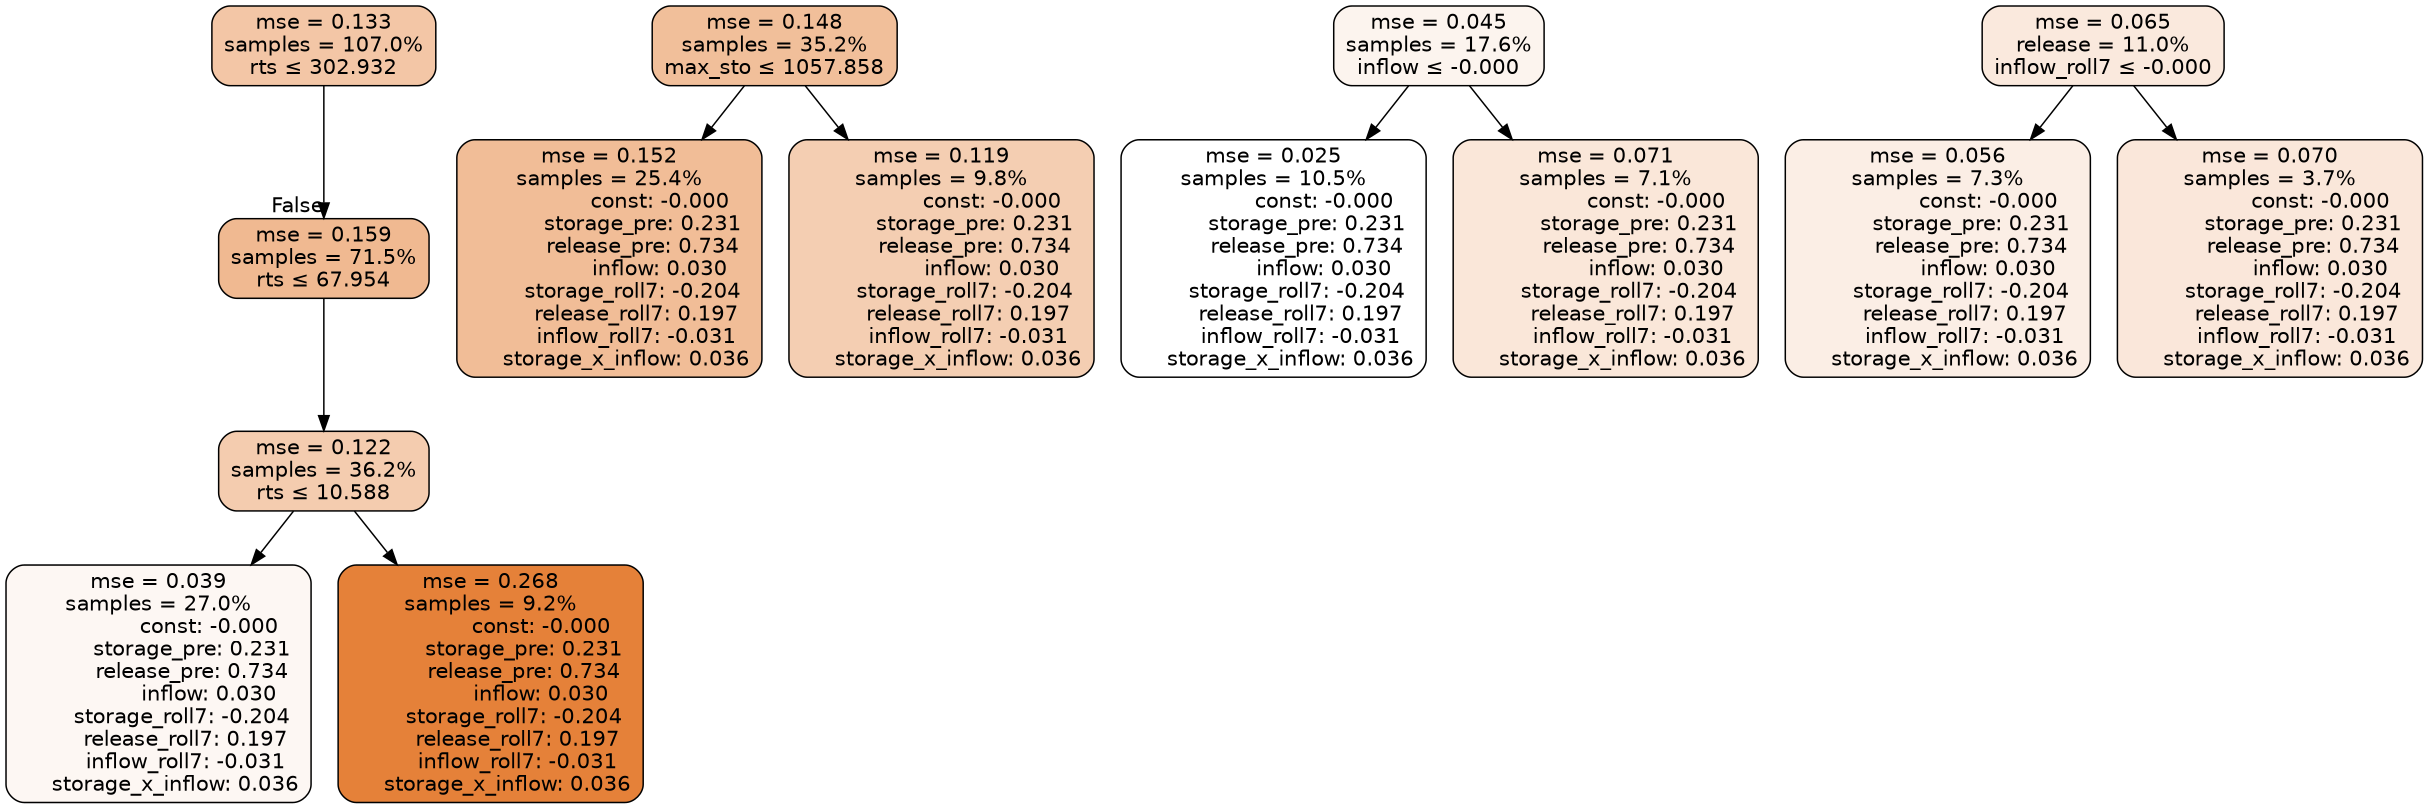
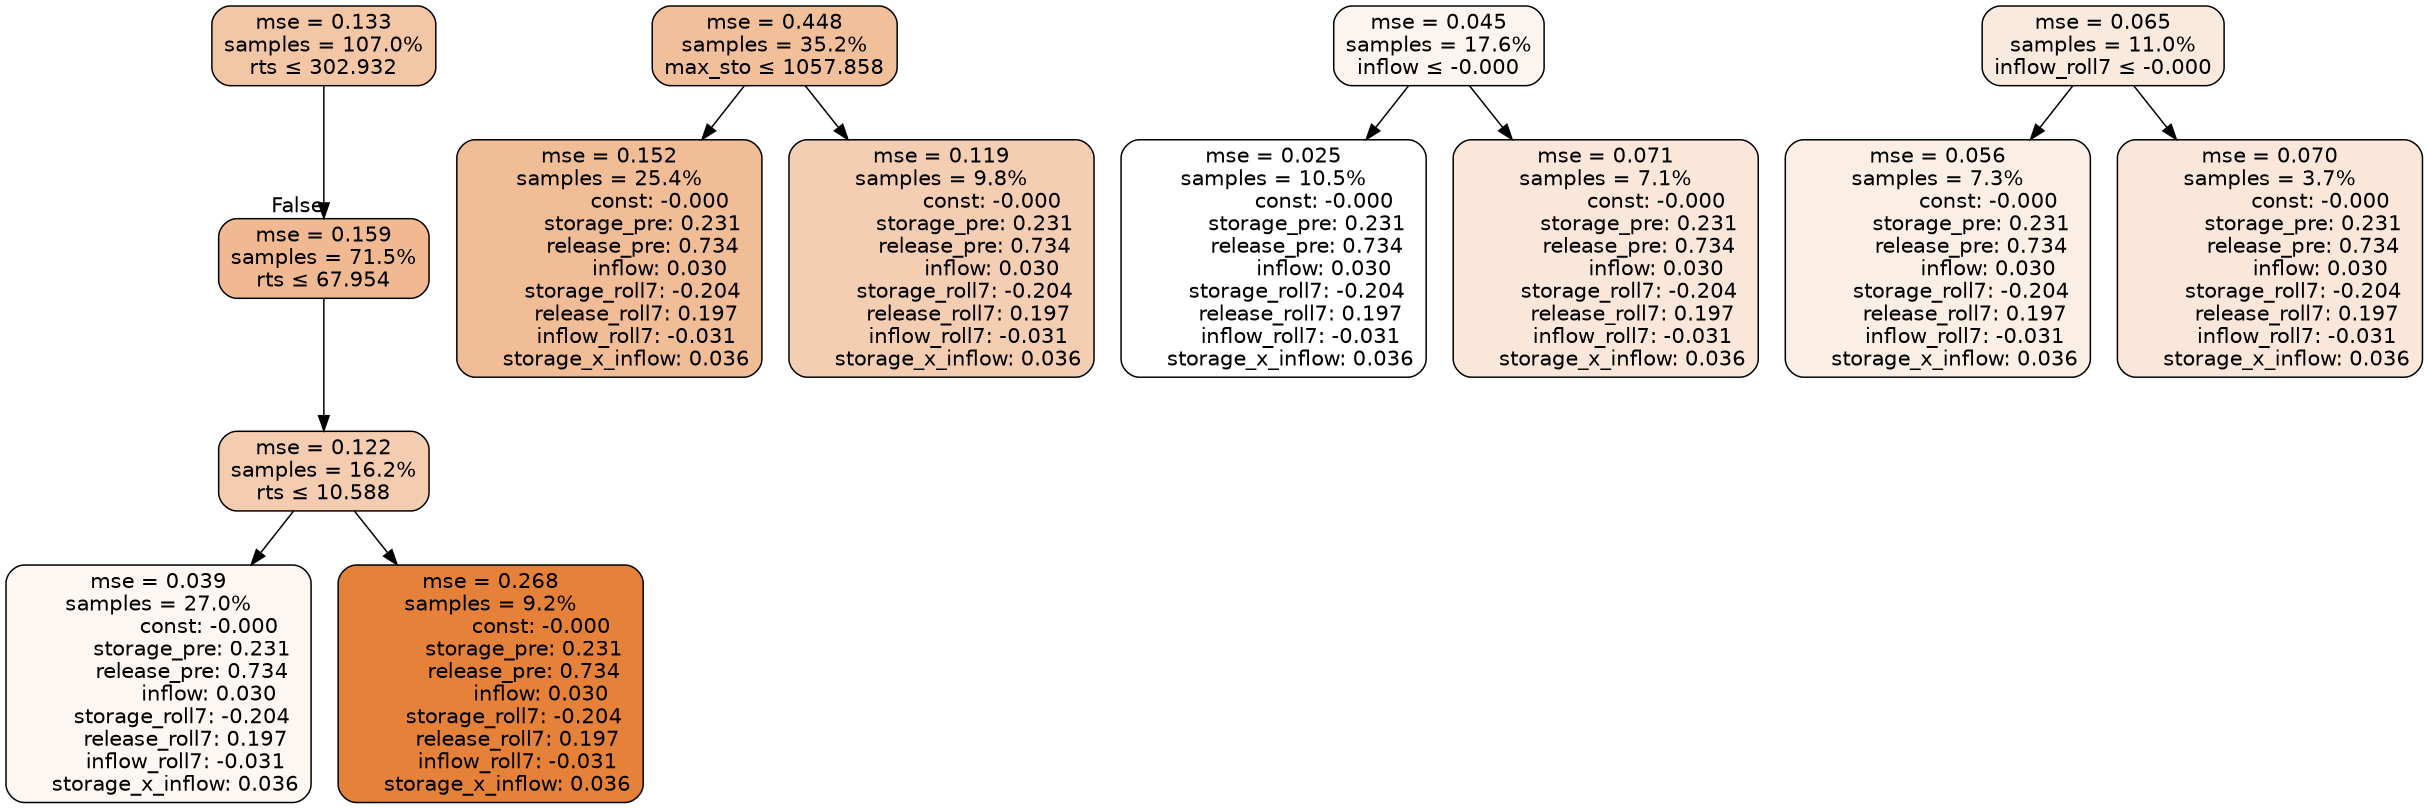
node "mse = 0.148 samples = 35.2% max_sto ≤ 1057.858": label "mse = 0.148 samples = 35.2% max_sto ≤ 1057.858" -> "mse = 0.448 samples = 35.2% max_sto ≤ 1057.858"
node "mse = 0.065 release = 11.0% inflow_roll7 ≤ -0.000": label "mse = 0.065 release = 11.0% inflow_roll7 ≤ -0.000" -> "mse = 0.065 samples = 11.0% inflow_roll7 ≤ -0.000"
node "mse = 0.122 samples = 36.2% rts ≤ 10.588": label "mse = 0.122 samples = 36.2% rts ≤ 10.588" -> "mse = 0.122 samples = 16.2% rts ≤ 10.588"
